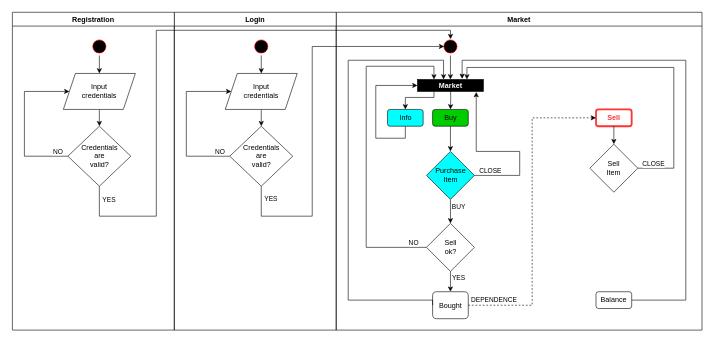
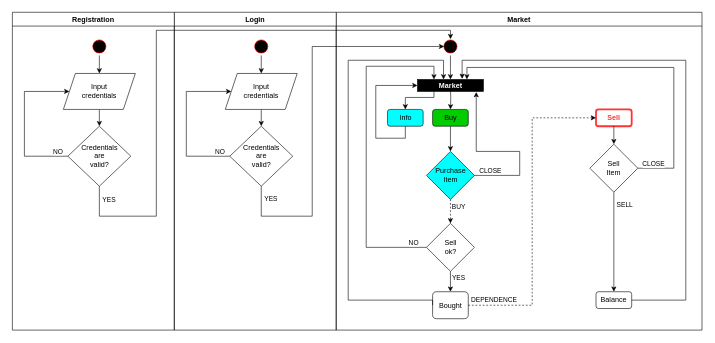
edge "Purchase Item" -> "Sell ok?": style solid -> dashed
edge "Sell Item" -> "Balance": added, label "SELL"
